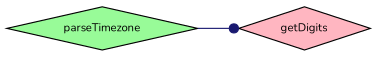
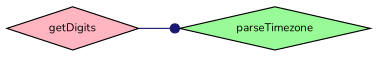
edge "parseTimezone" -> "getDigits": reversed
